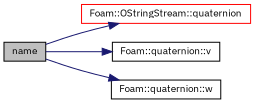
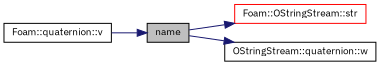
node "Foam::OStringStream::quaternion": label "Foam::OStringStream::quaternion" -> "Foam::OStringStream::str"
edge "name" -> "Foam::quaternion::v": reversed
node "Foam::quaternion::w": label "Foam::quaternion::w" -> "OStringStream::quaternion::w"
